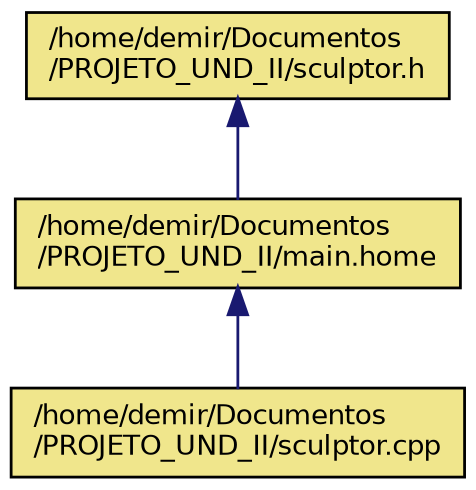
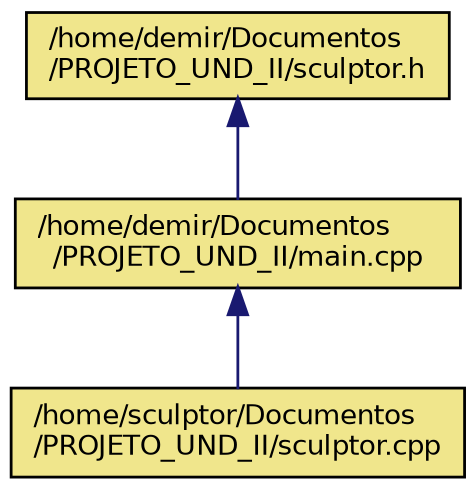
node "/home/demir/Documentos /PROJETO_UND_II/main.home": label "/home/demir/Documentos /PROJETO_UND_II/main.home" -> "/home/demir/Documentos /PROJETO_UND_II/main.cpp"
node "/home/demir/Documentos /PROJETO_UND_II/sculptor.cpp": label "/home/demir/Documentos /PROJETO_UND_II/sculptor.cpp" -> "/home/sculptor/Documentos /PROJETO_UND_II/sculptor.cpp"
